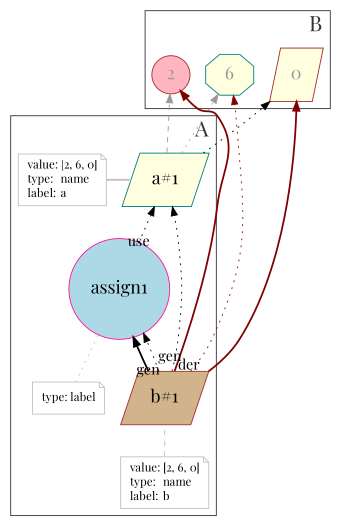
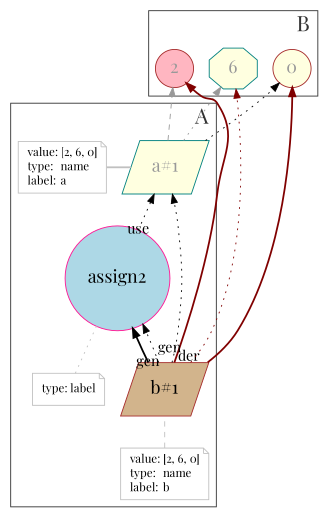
node "0": shape parallelogram -> circle
node "a#1": fontcolor black -> #999999
node "assign1": label "assign1" -> "assign2"
